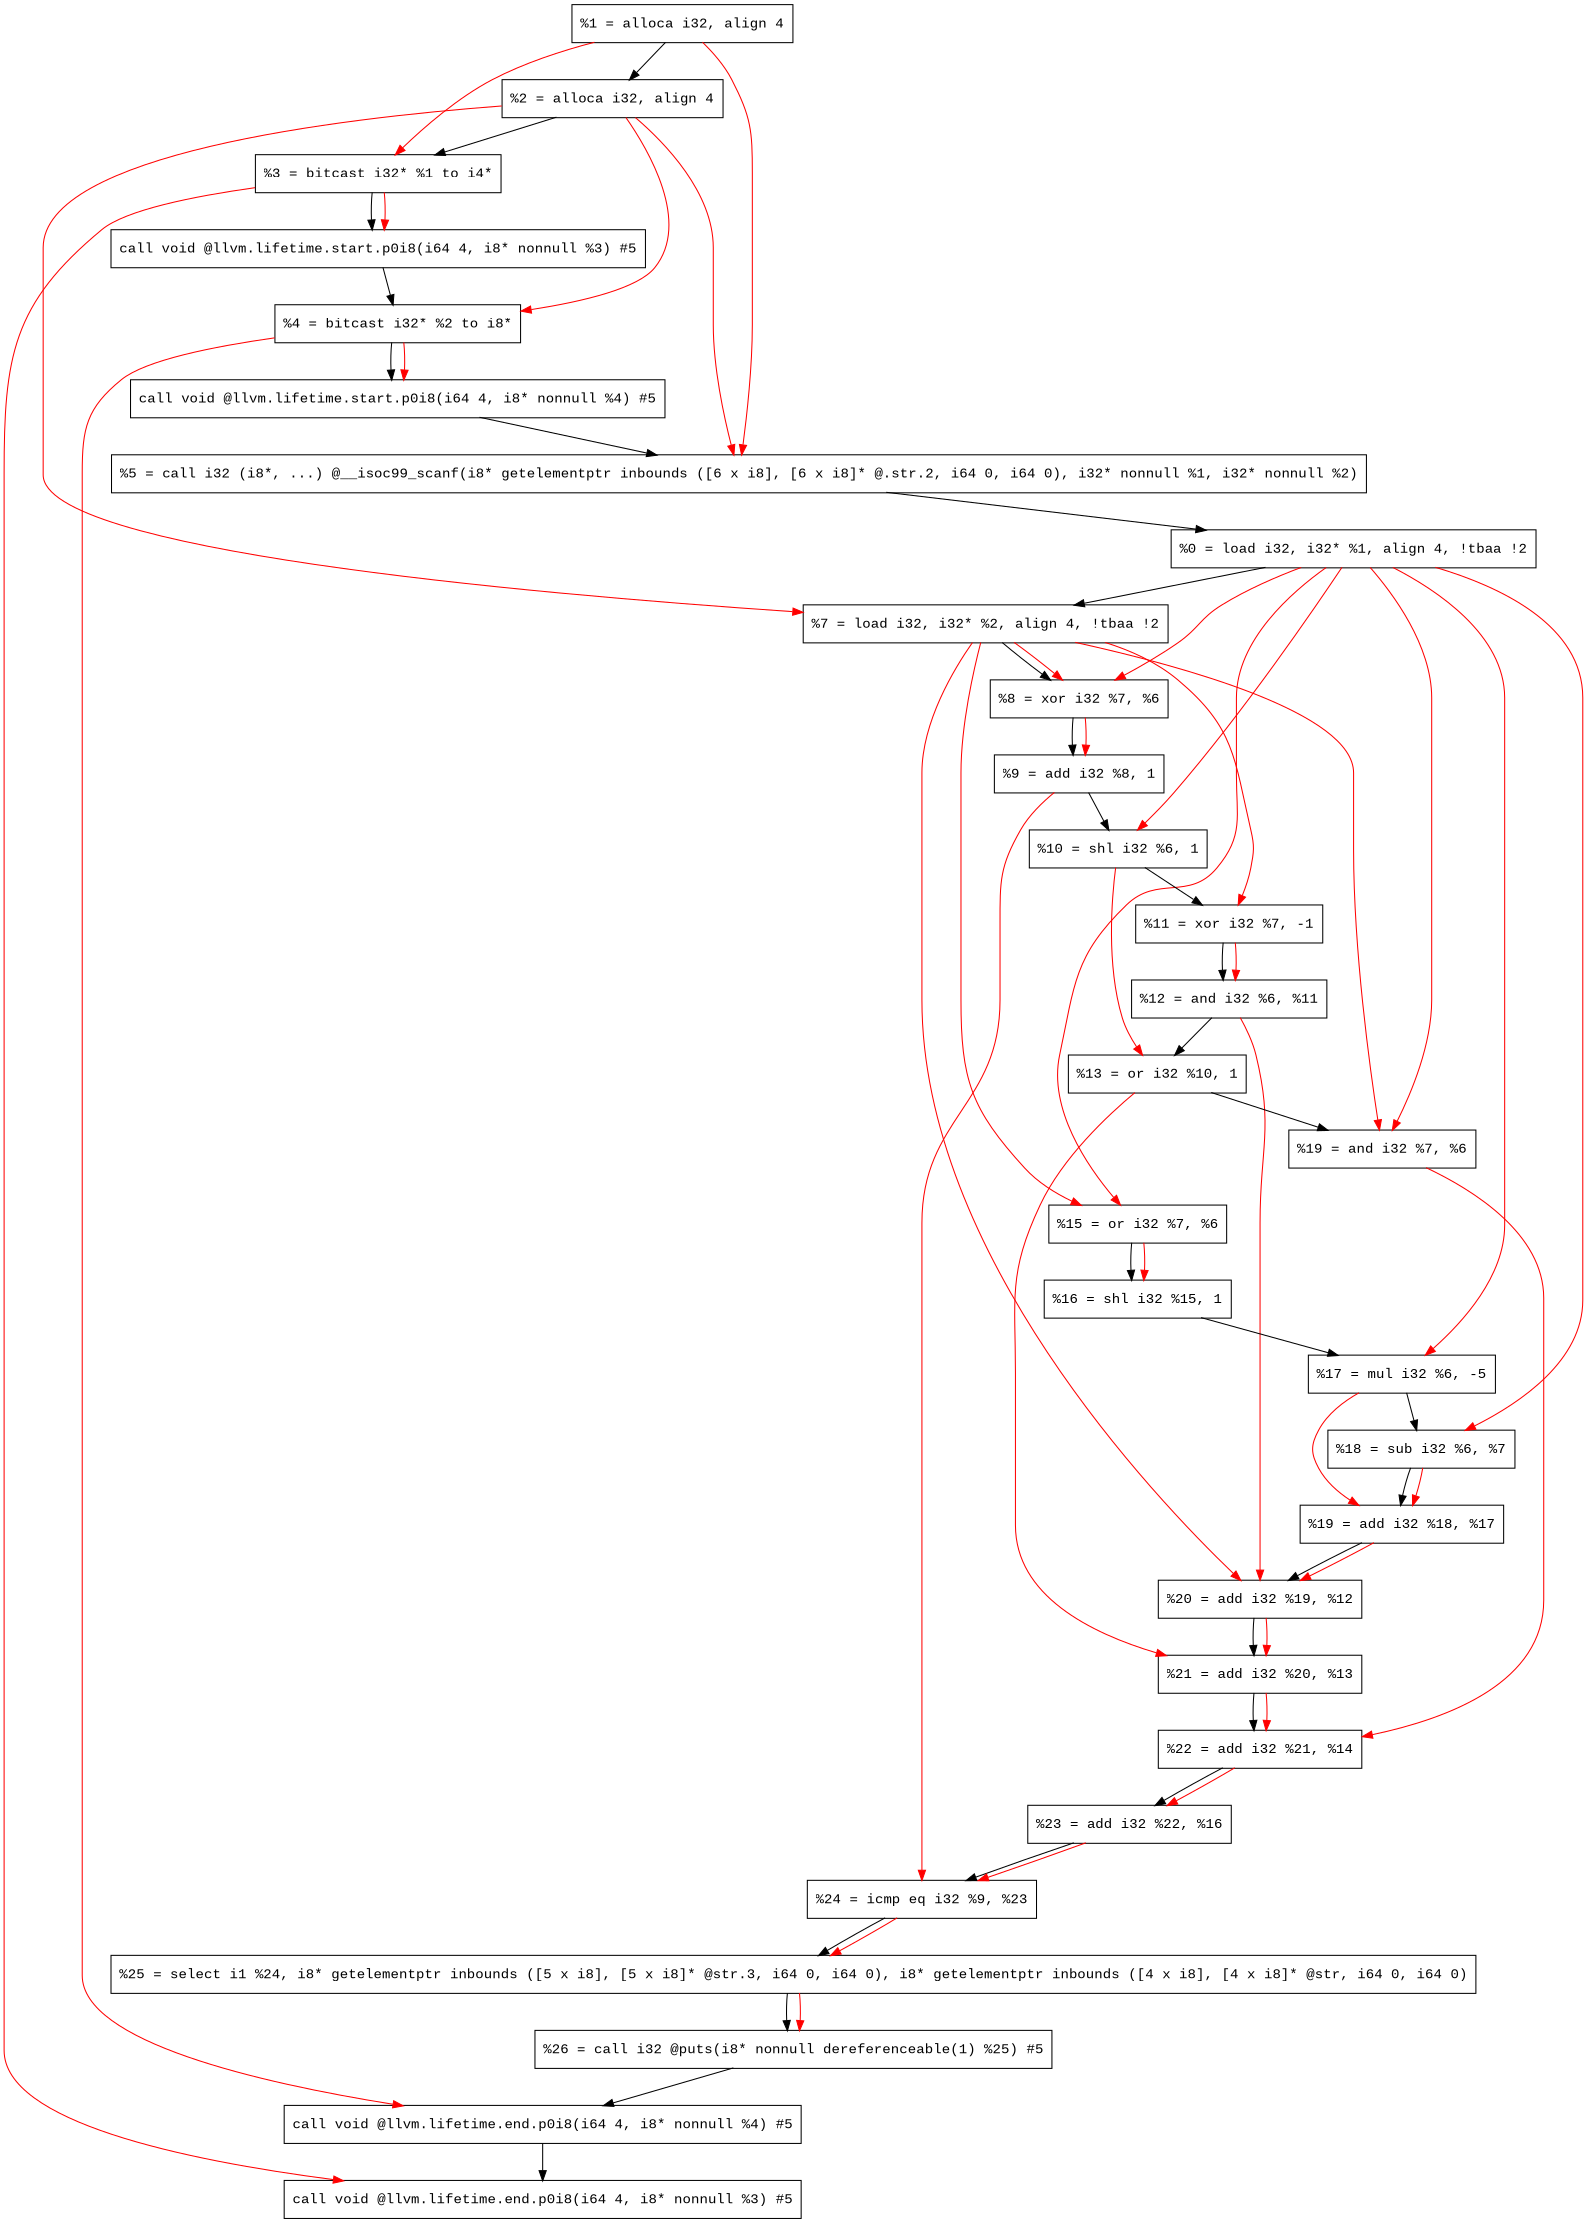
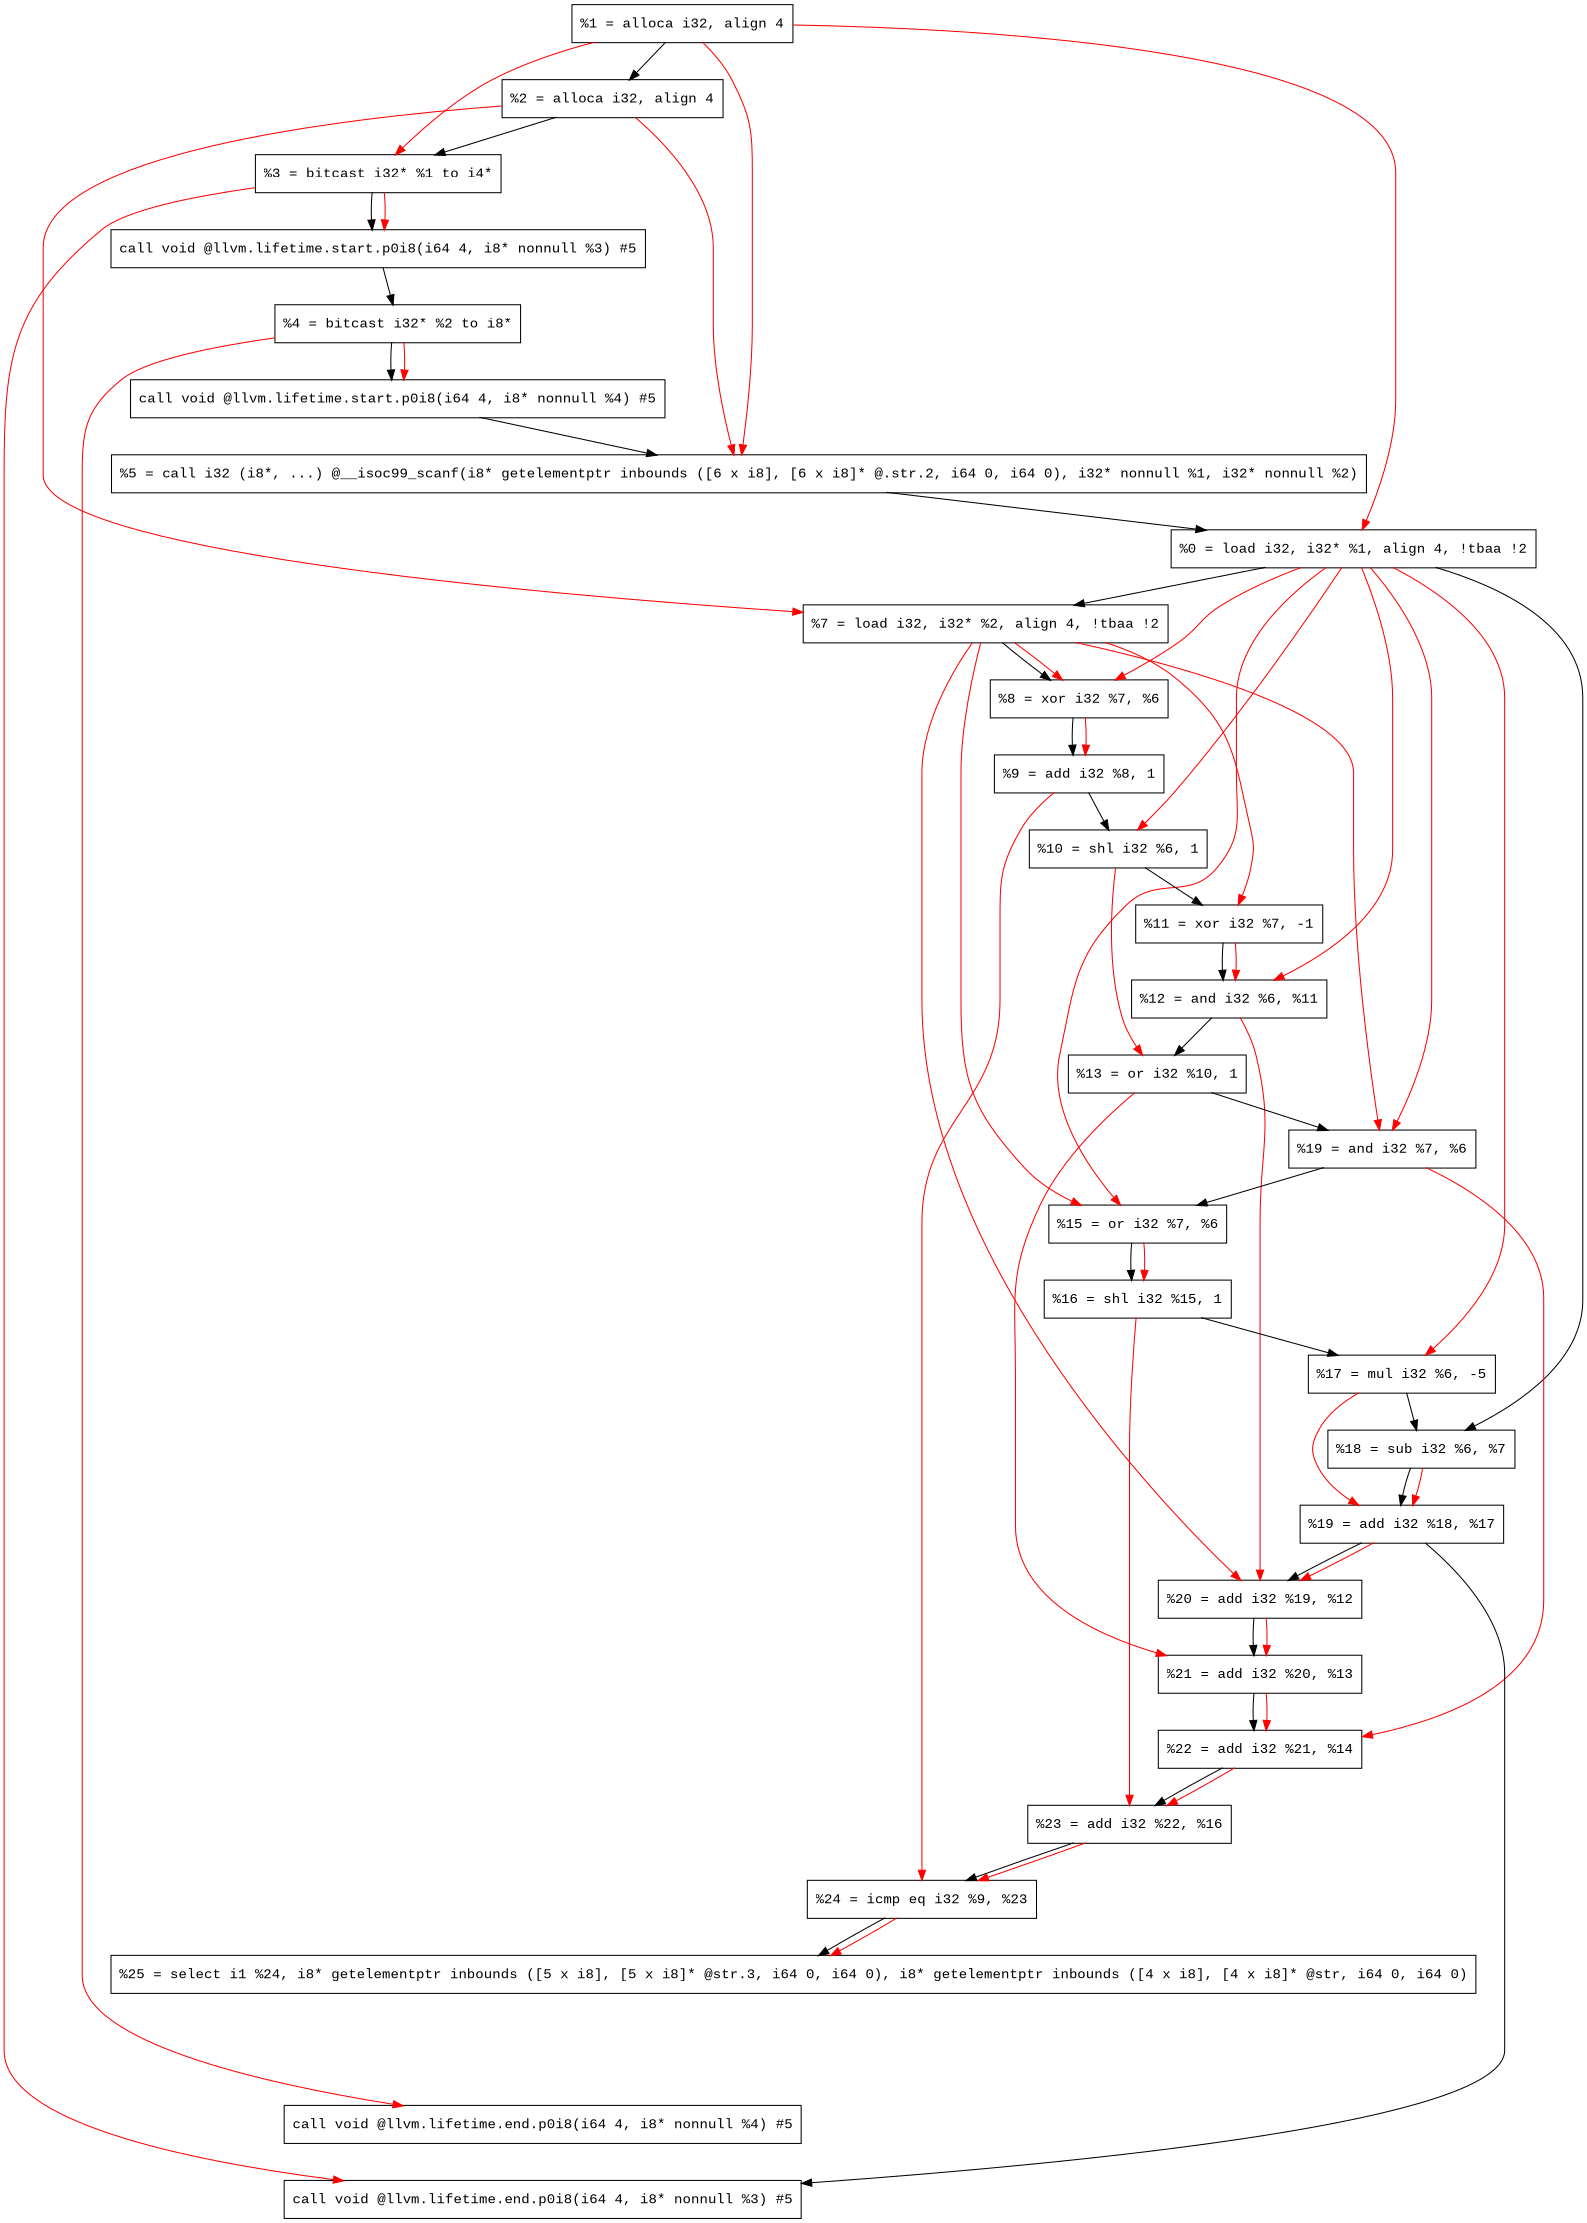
edge "%1 = alloca i32, align 4" -> "%0 = load i32, i32* %1, align 4, !tbaa !2": added
edge "%2 = alloca i32, align 4" -> "%4 = bitcast i32* %2 to i8*": removed
edge "%0 = load i32, i32* %1, align 4, !tbaa !2" -> "%12 = and i32 %6, %11": added
edge "%0 = load i32, i32* %1, align 4, !tbaa !2" -> "%18 = sub i32 %6, %7": color red -> black
edge "%19 = and i32 %7, %6" -> "%15 = or i32 %7, %6": added
edge "%16 = shl i32 %15, 1" -> "%23 = add i32 %22, %16": added
node "%26 = call i32 @puts(i8* nonnull dereferenceable(1) %25) #5": removed
edge "call void @llvm.lifetime.end.p0i8(i64 4, i8* nonnull %4) #5" -> "call void @llvm.lifetime.end.p0i8(i64 4, i8* nonnull %3) #5": now "%19 = add i32 %18, %17" -> "call void @llvm.lifetime.end.p0i8(i64 4, i8* nonnull %3) #5"
